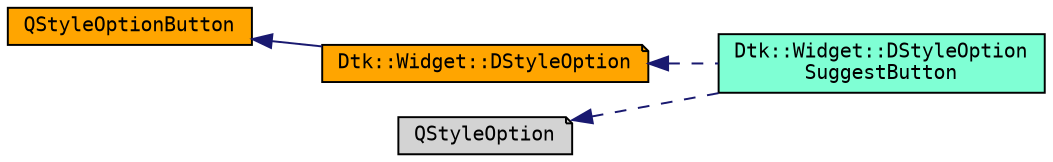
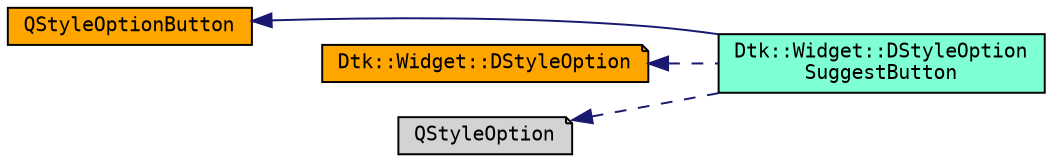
edge "Dtk::Widget::DStyleOption" -> "QStyleOptionButton": now "Dtk::Widget::DStyleOption SuggestButton" -> "QStyleOptionButton"
